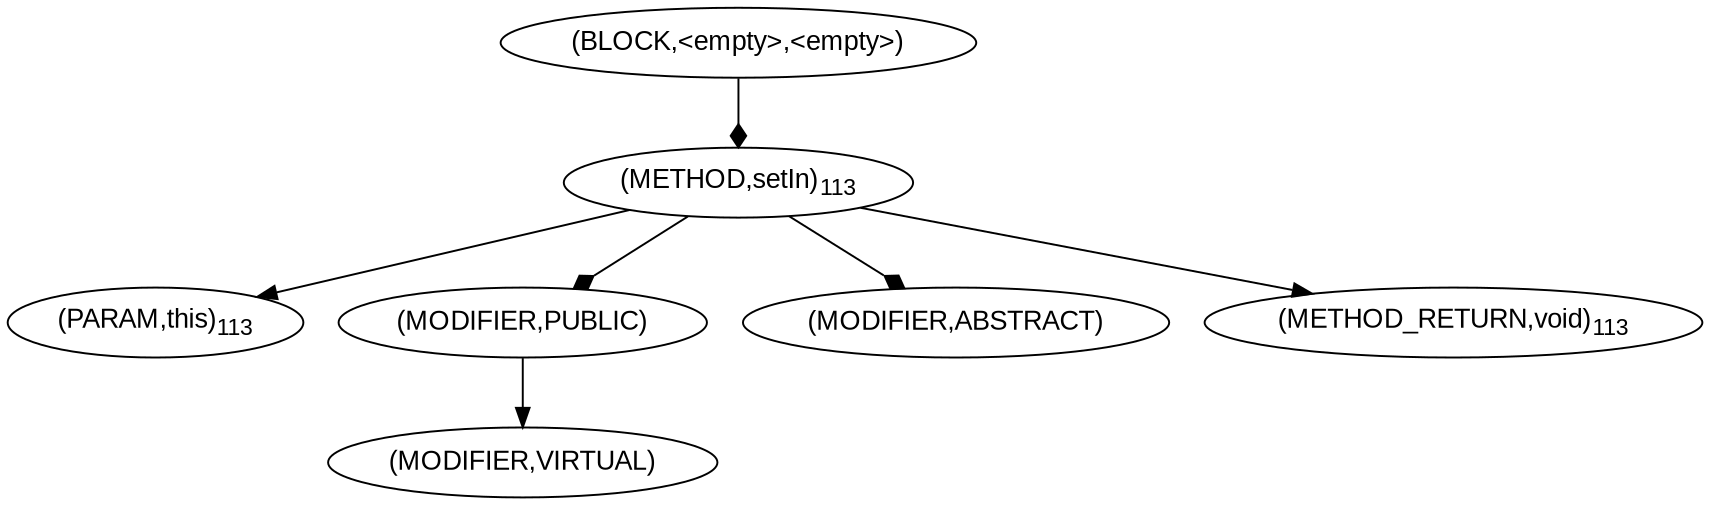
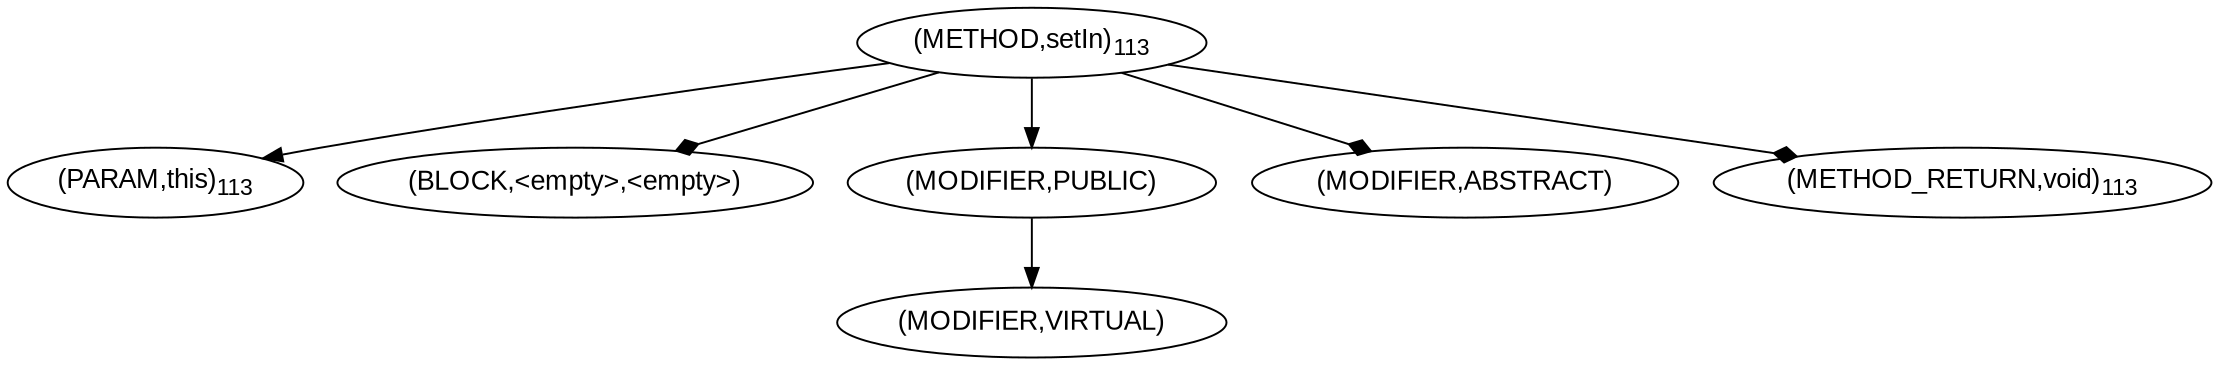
edge "(BLOCK,<empty>,<empty>)" -> "(METHOD,setIn)": reversed
edge "(METHOD,setIn)" -> "(MODIFIER,PUBLIC)": arrowhead diamond -> normal
edge "(METHOD,setIn)" -> "(METHOD_RETURN,void)": arrowhead normal -> diamond
